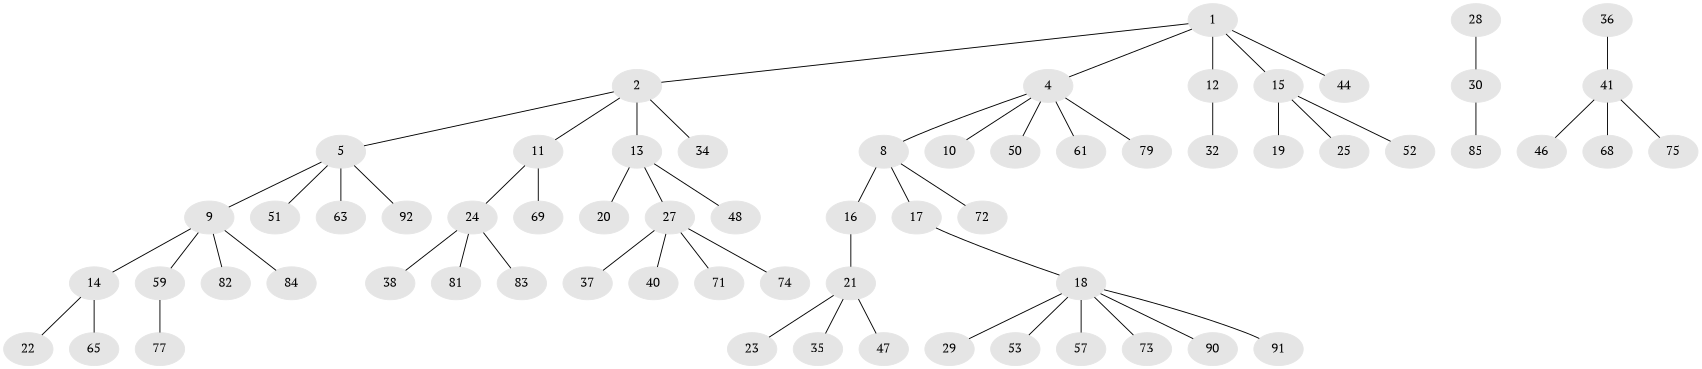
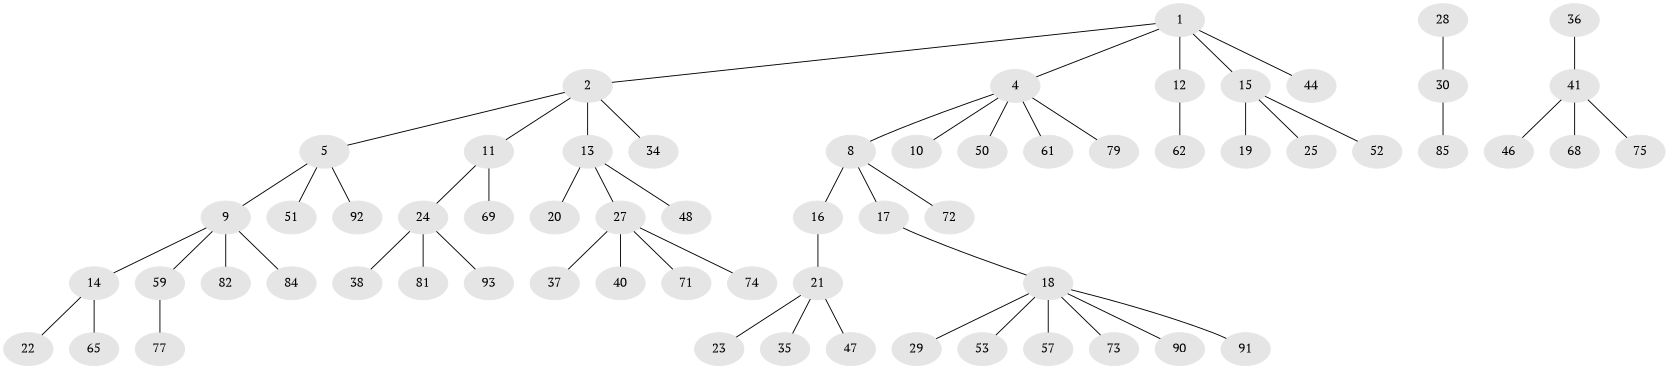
node "32": label "32" -> "62"
node "63": removed
node "83": label "83" -> "93"
